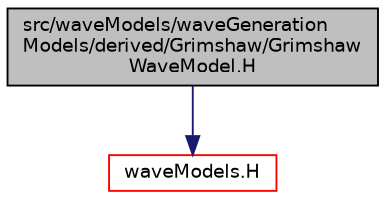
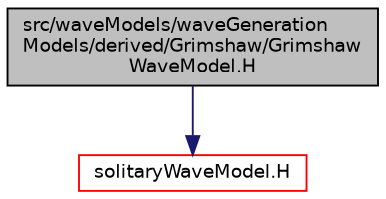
node "waveModels.H": label "waveModels.H" -> "solitaryWaveModel.H"
